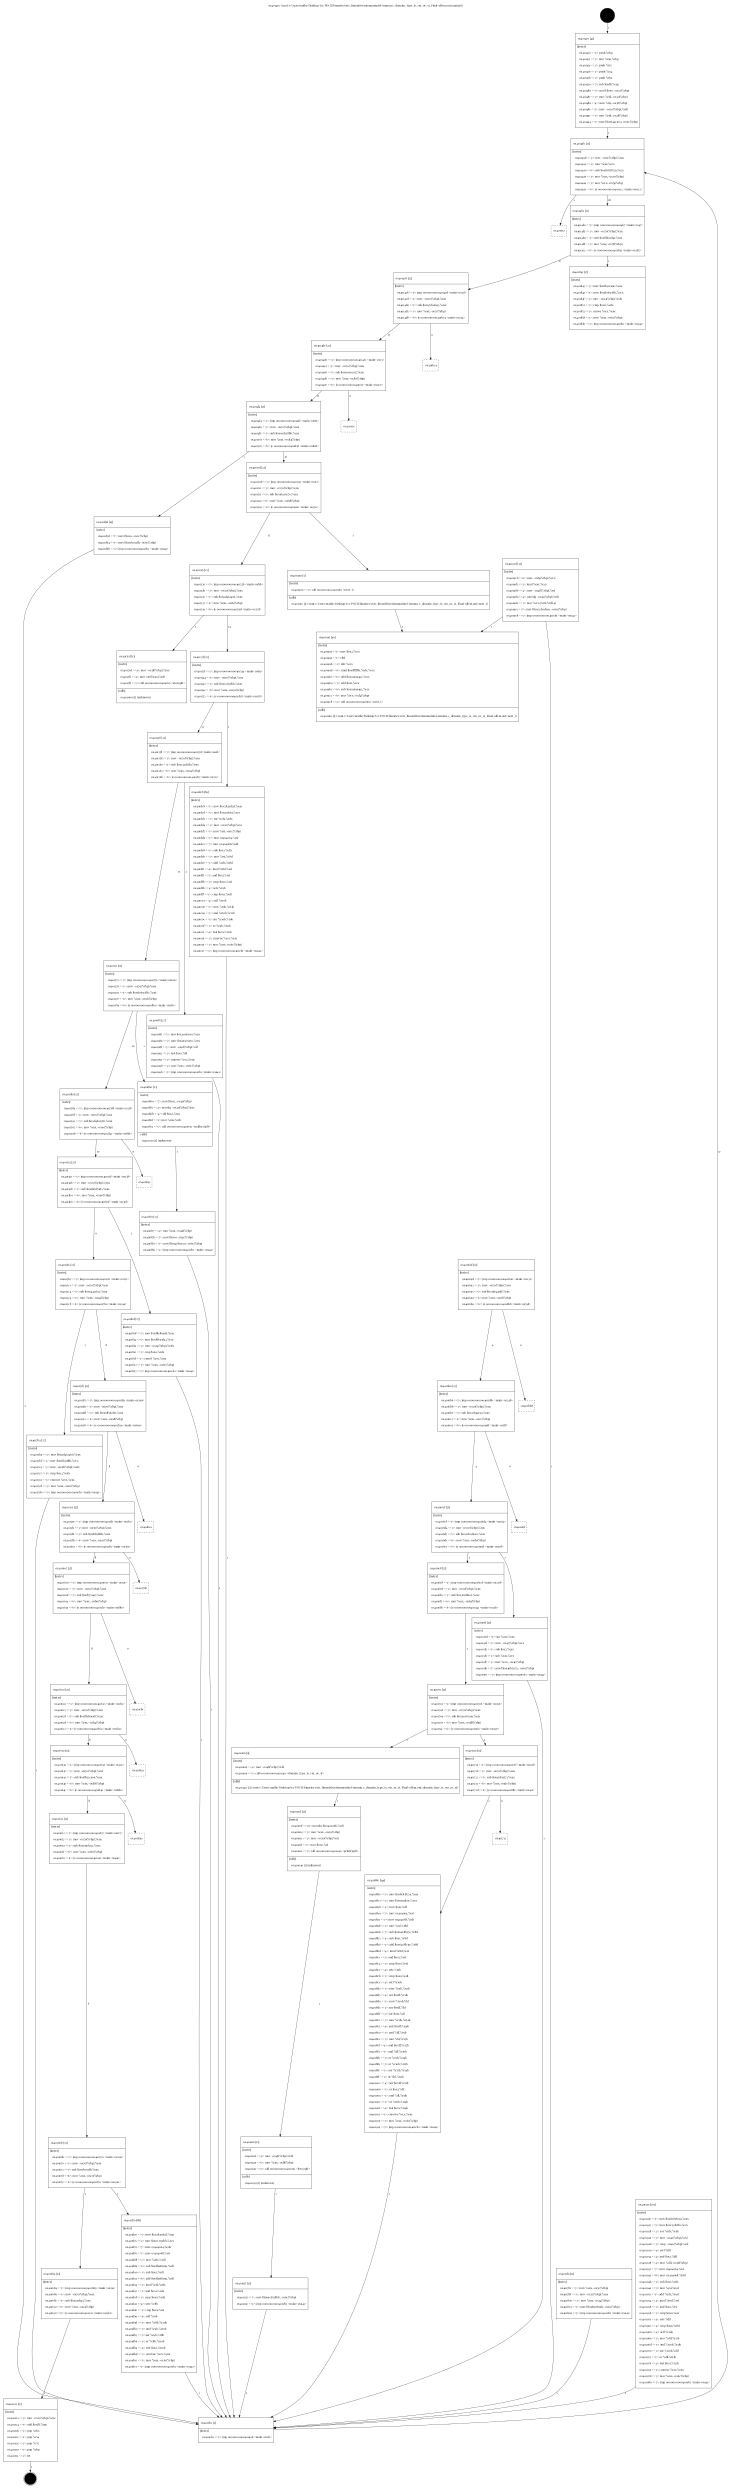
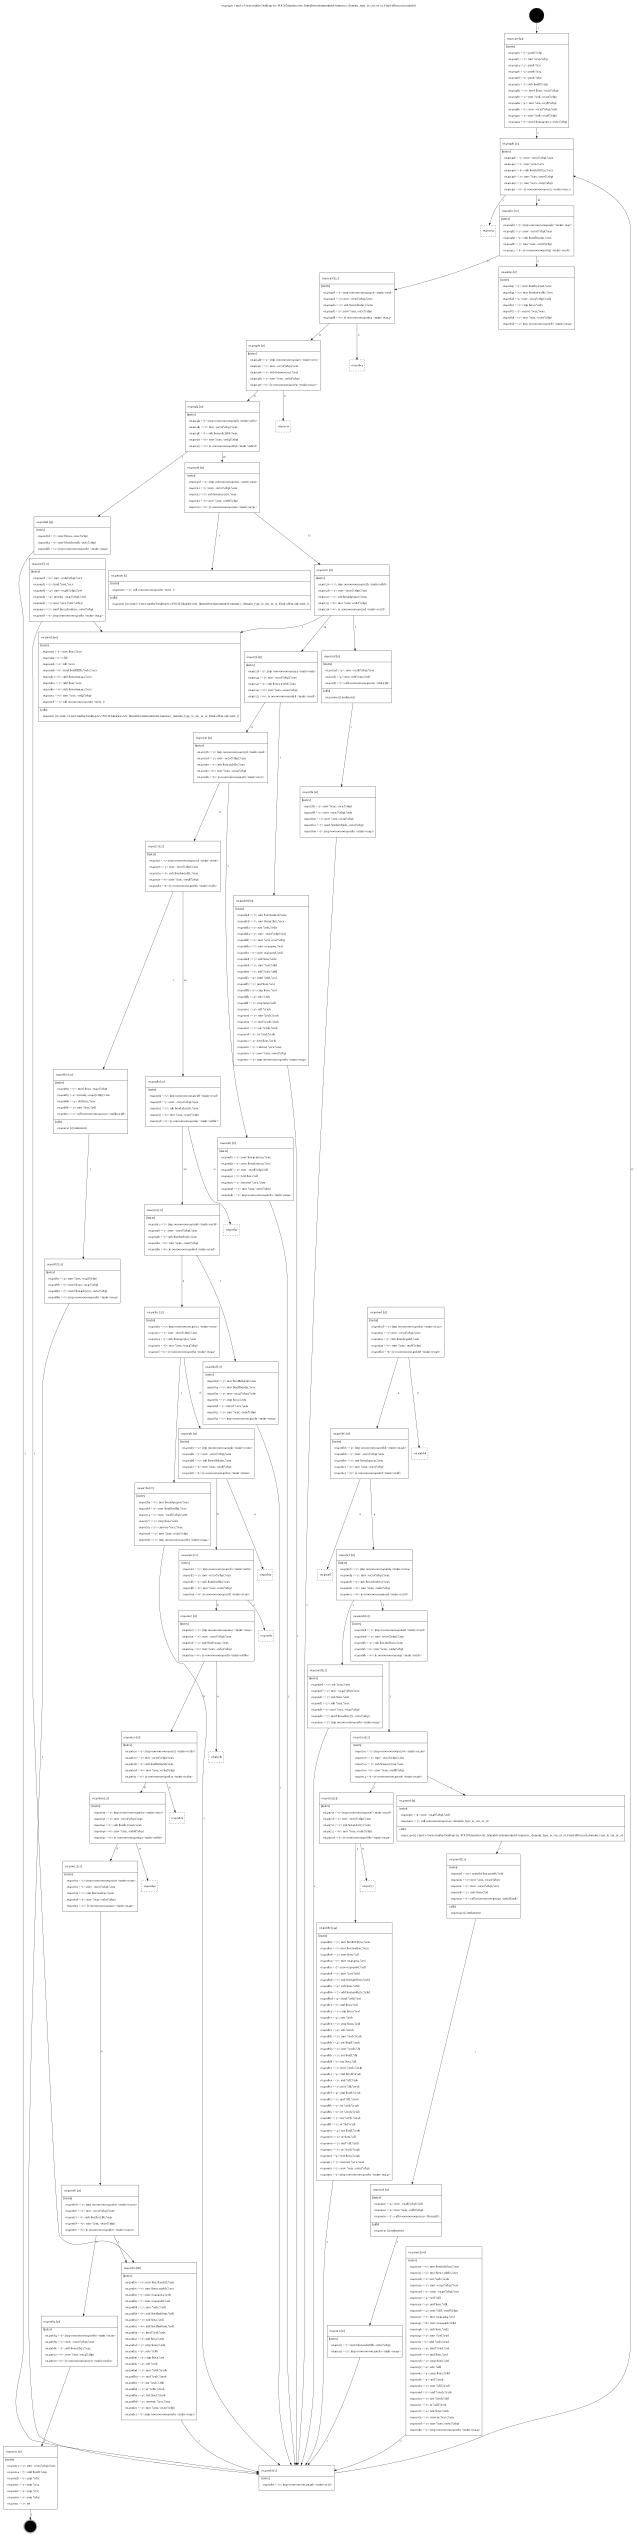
edge "0x4019a0 [5]" -> "0x4019a5 [40]": now "0x401526 [25]" -> "0x4019a5 [40]"
edge "0x4017ed [13]" -> "0x4017fa [21]": added, label "1"
edge "0x4019cd [32]" -> "0x401eb1 [5]": now "0x4019cd [32]" -> "0x401d70 [88]"
